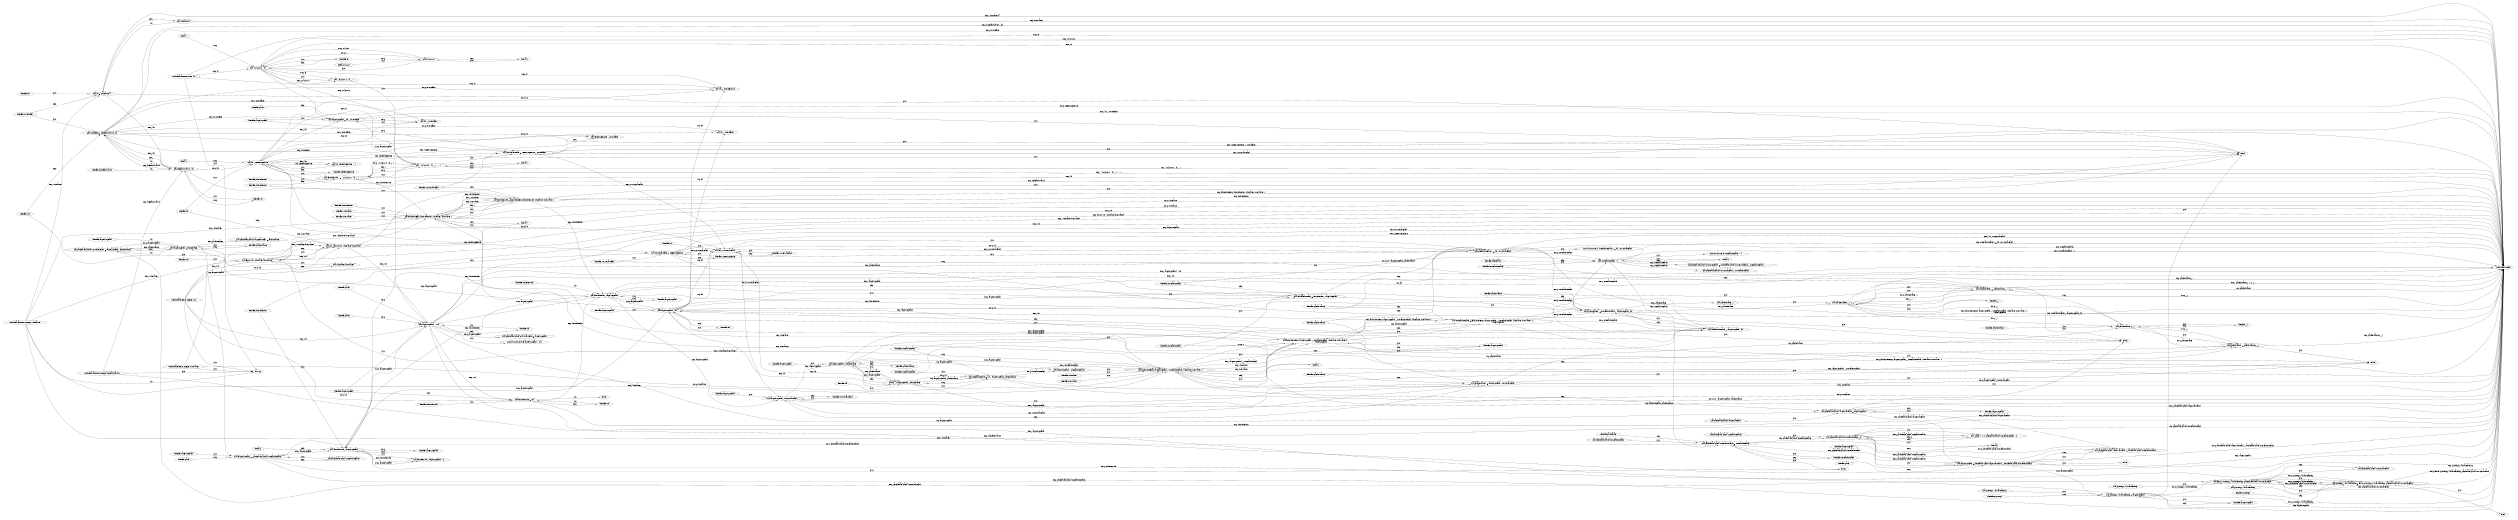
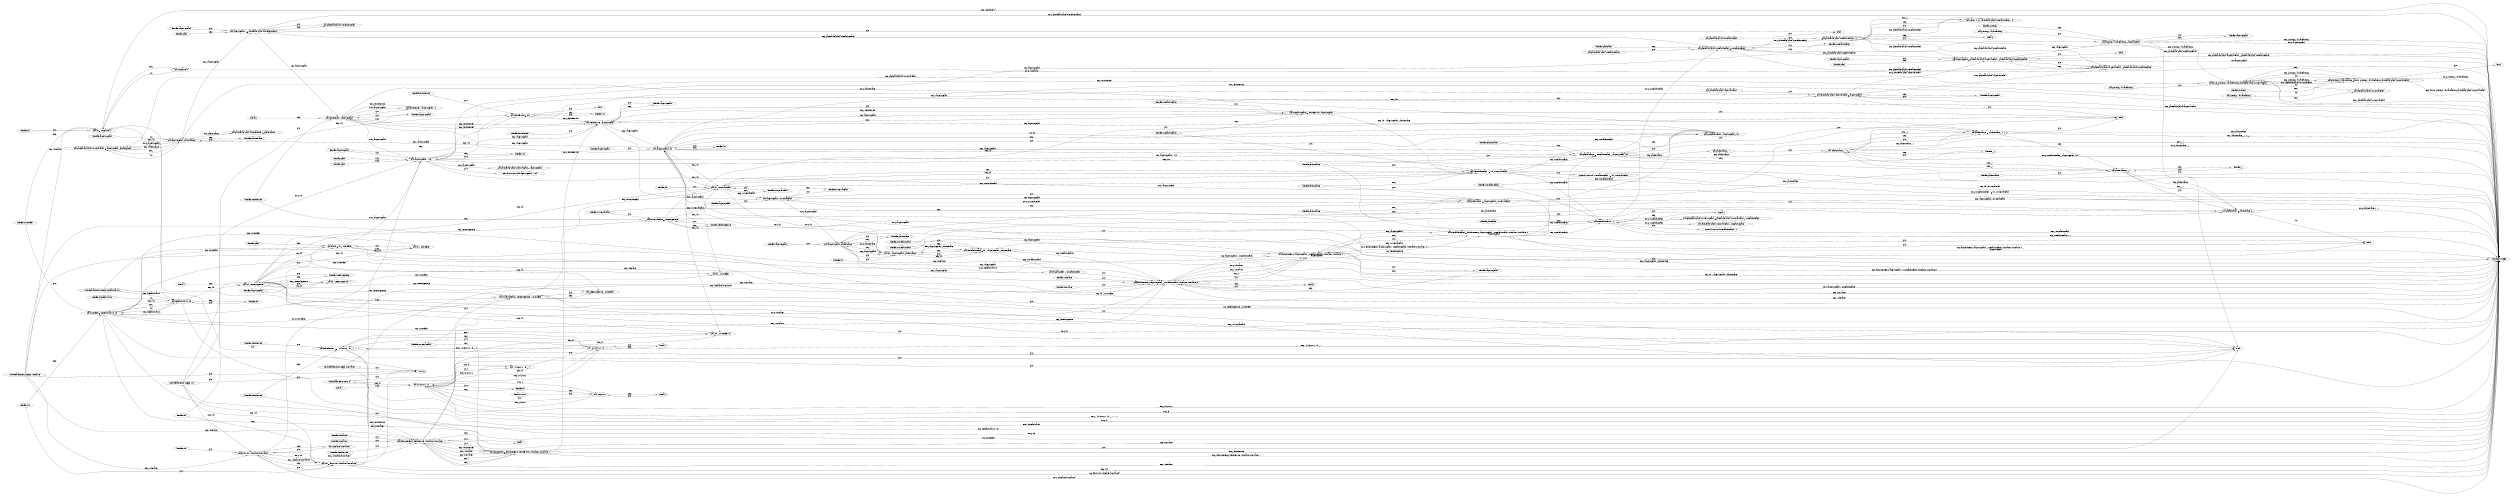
node "(Call,targetStopBand = lsb + xoverOffset)": label "(Call,targetStopBand = lsb + xoverOffset)" -> "(Call,master = lsb + xoverOffset)"
edge "(Call,(((2048000*2) / fs) + 1) >> 1)" -> "(Call,sourceStartBand = SHIFT_START_SB + xoverOffset)": now "(Call,SHIFT_START_SB + xoverOffset)" -> "(Call,sourceStartBand = SHIFT_START_SB + xoverOffset)"
